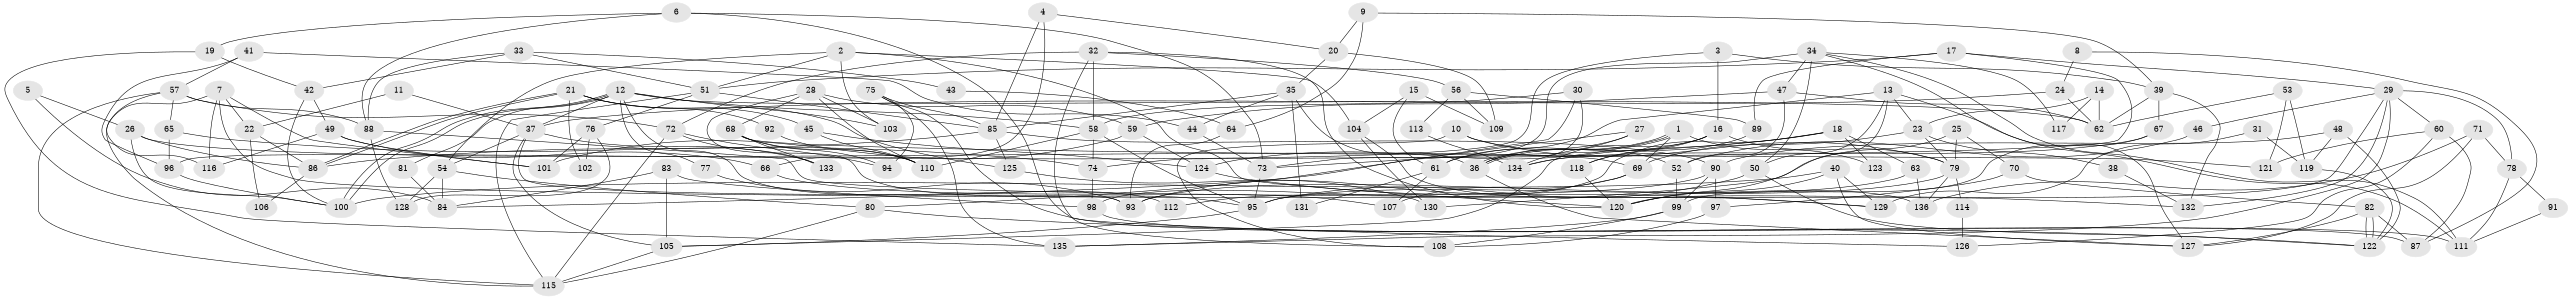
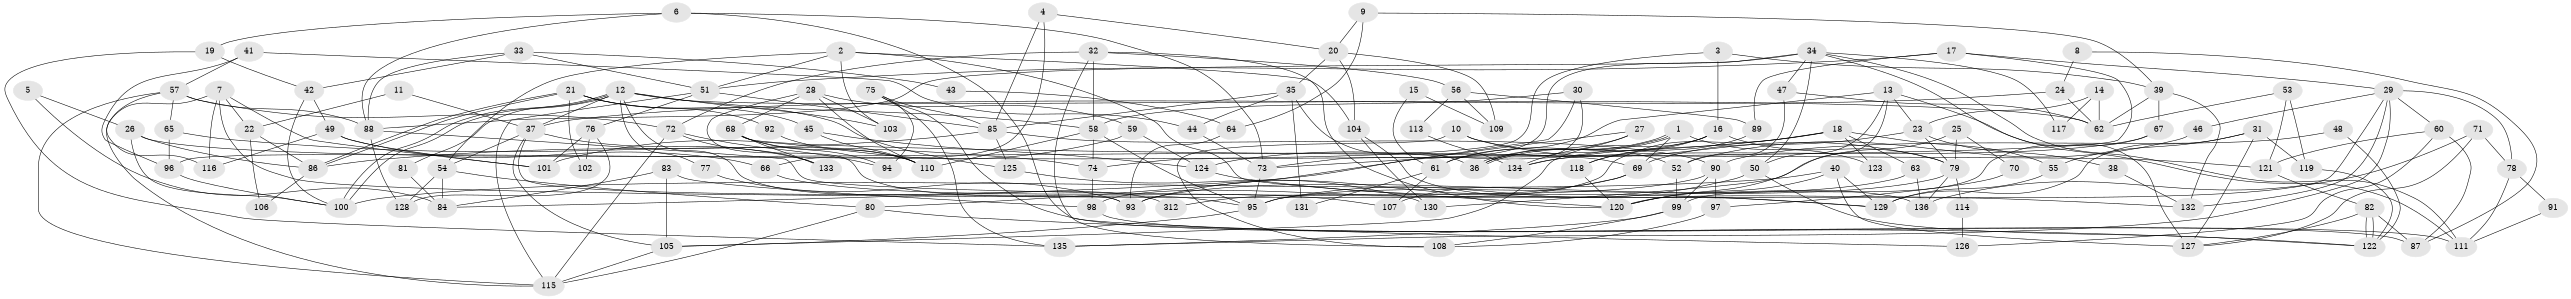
edge "34" -- "88": added
edge "47" -- "59": removed
edge "15" -- "104": now "20" -- "104"
edge "48" -- "119": removed
node "55": added
edge "70" -- "82": now "121" -- "82"
node "112": label "112" -> "312"
edge "36" -- "127": now "31" -- "127"
